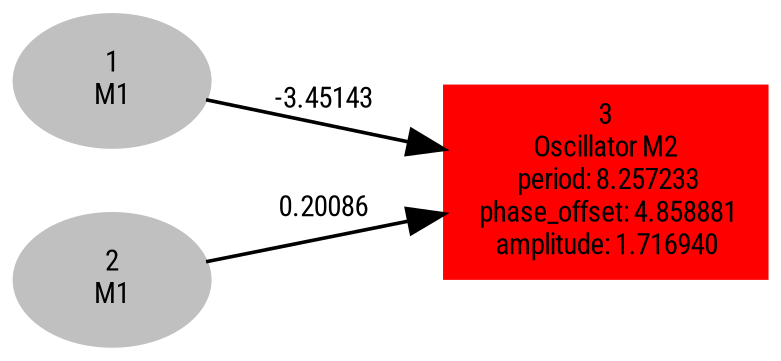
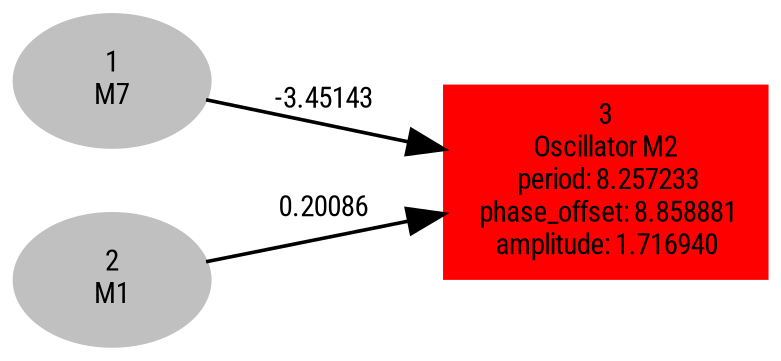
node "1": text "M1" -> "M7"
node "3": text "phase_offset: 4.858881" -> "phase_offset: 8.858881"
